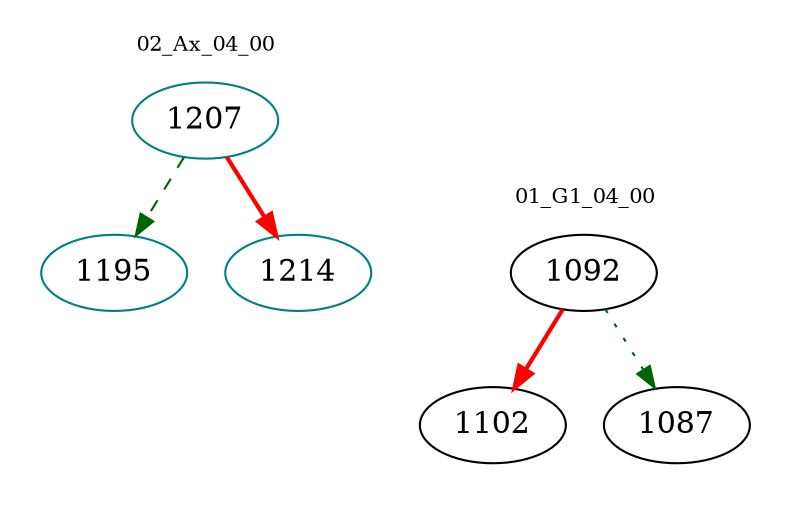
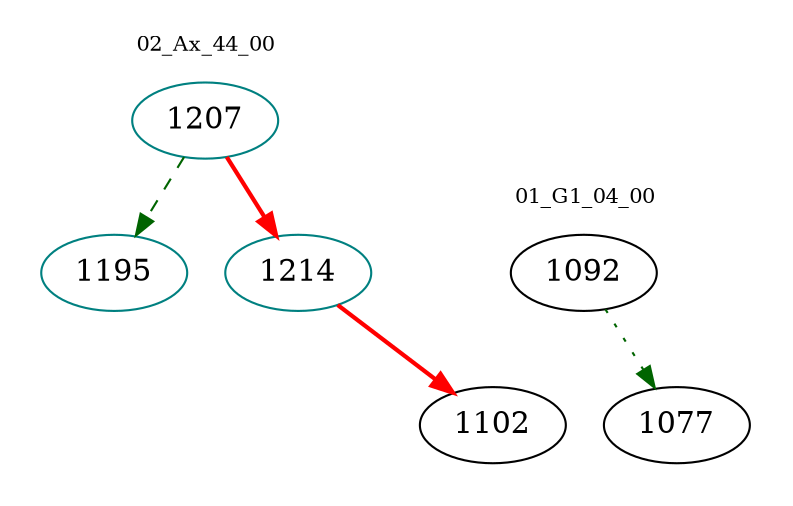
cluster "02_Ax_04_00": label "02_Ax_04_00" -> "02_Ax_44_00"
edge "1092" -> "1102": now "1214" -> "1102"
node "1087": label "1087" -> "1077"
